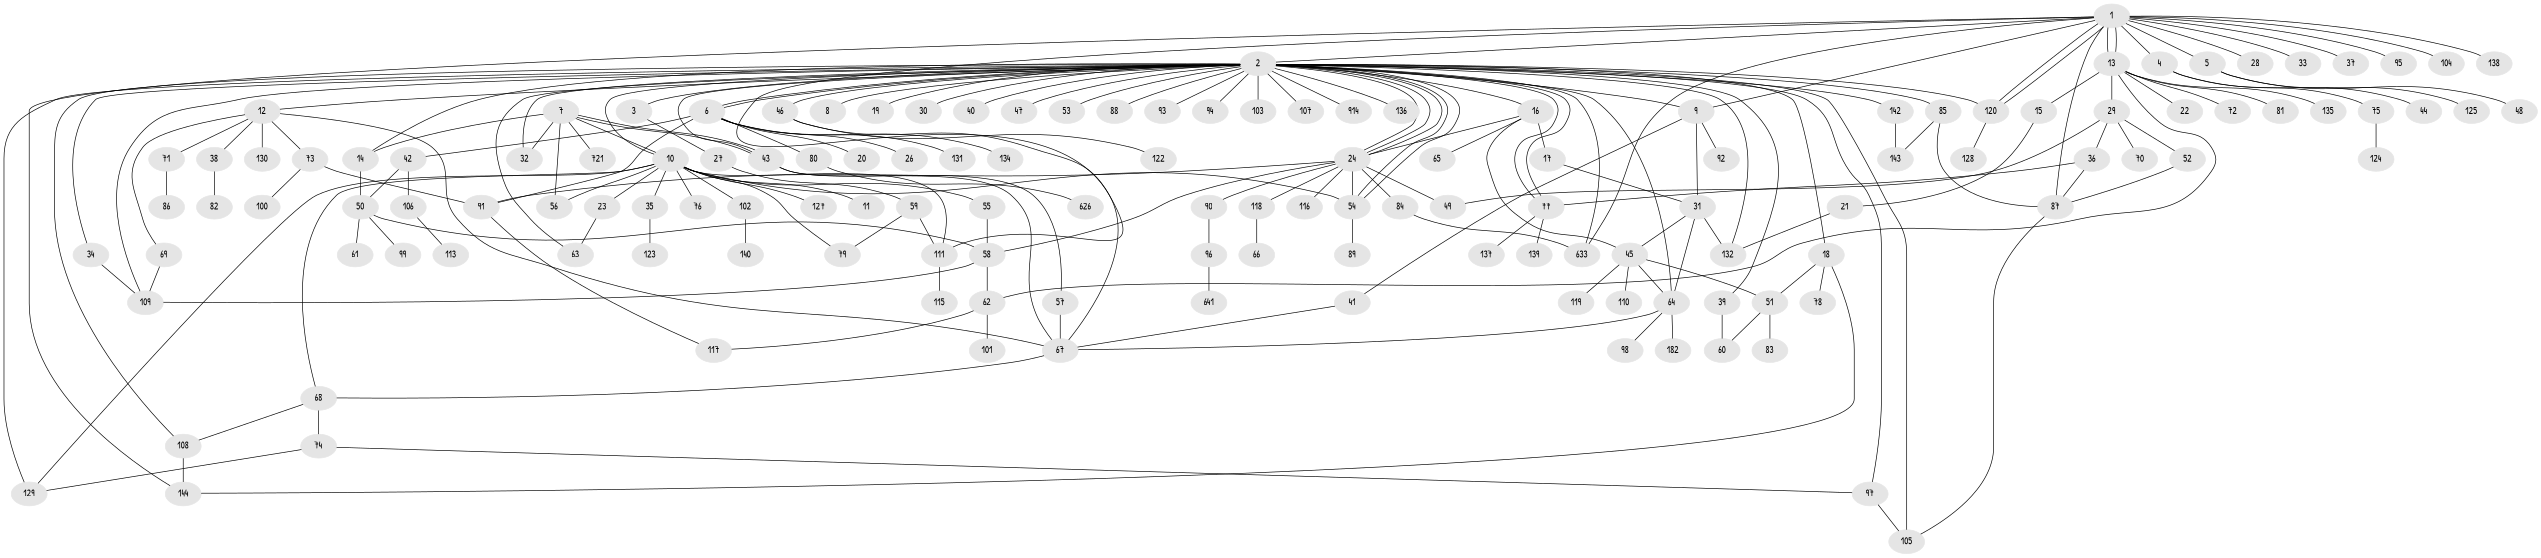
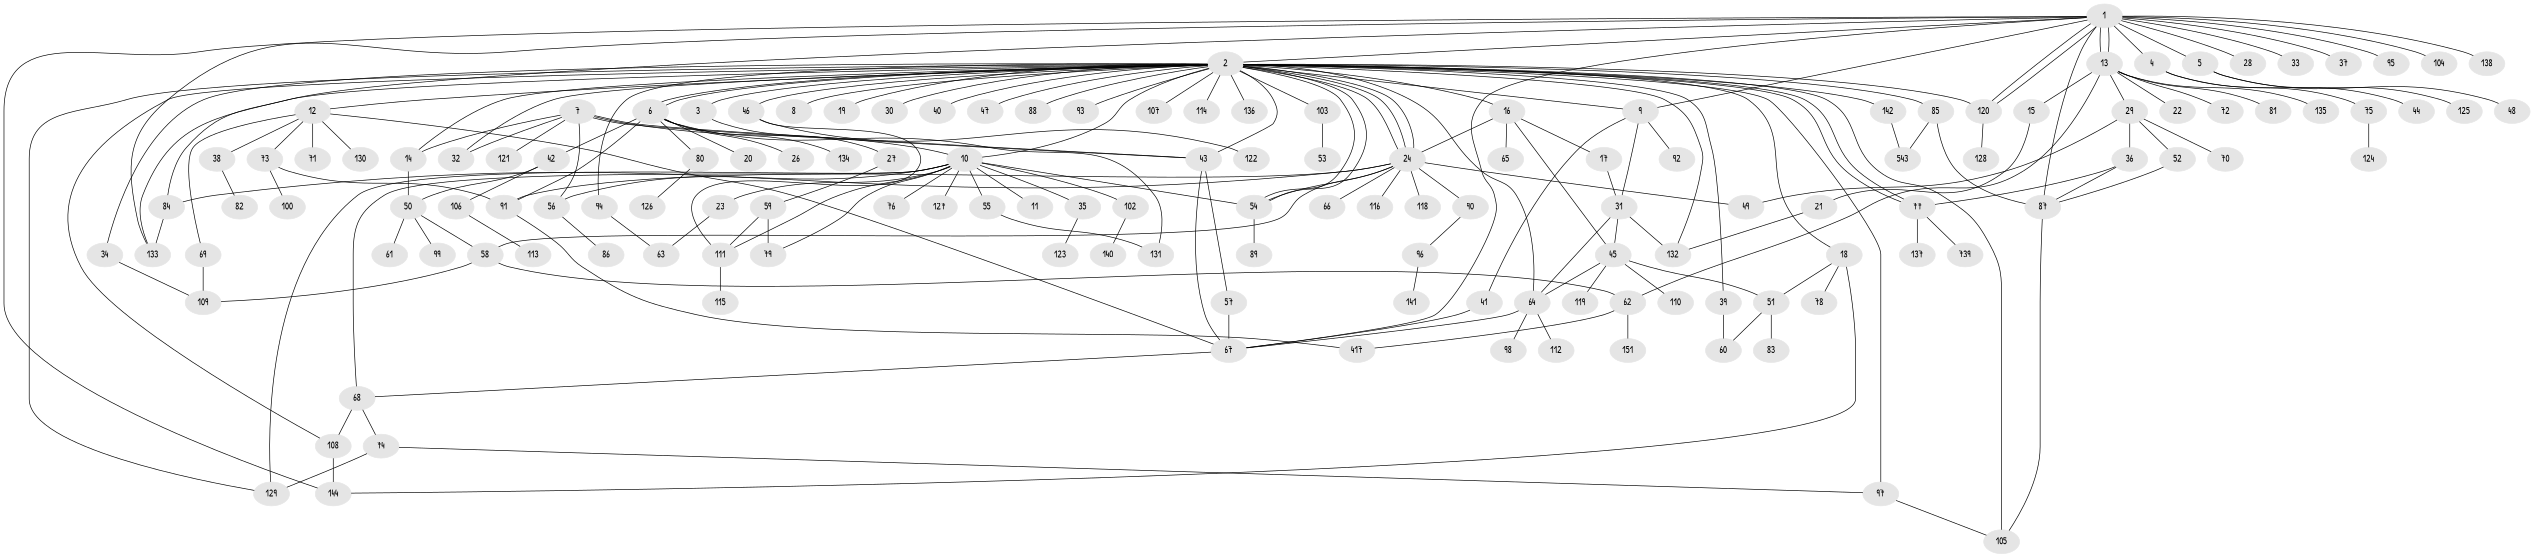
edge "1" -- "84": added
edge "2" -- "63": now "94" -- "63"
edge "2" -- "53": now "103" -- "53"
edge "2" -- "109": removed
node "914": label "914" -> "114"
node "721": label "721" -> "121"
node "143": label "143" -> "543"
edge "71" -- "86": now "56" -- "86"
node "626": label "626" -> "126"
edge "55" -- "58": now "55" -- "131"
edge "118" -- "66": now "24" -- "66"
node "139": label "139" -> "739"
node "633": label "633" -> "133"
node "641": label "641" -> "141"
node "117": label "117" -> "417"
node "101": label "101" -> "151"
node "182": label "182" -> "112"
